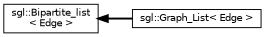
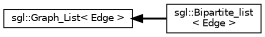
edge "sgl::Graph_List< Edge >" -> "sgl::Bipartite_list < Edge >": reversed
